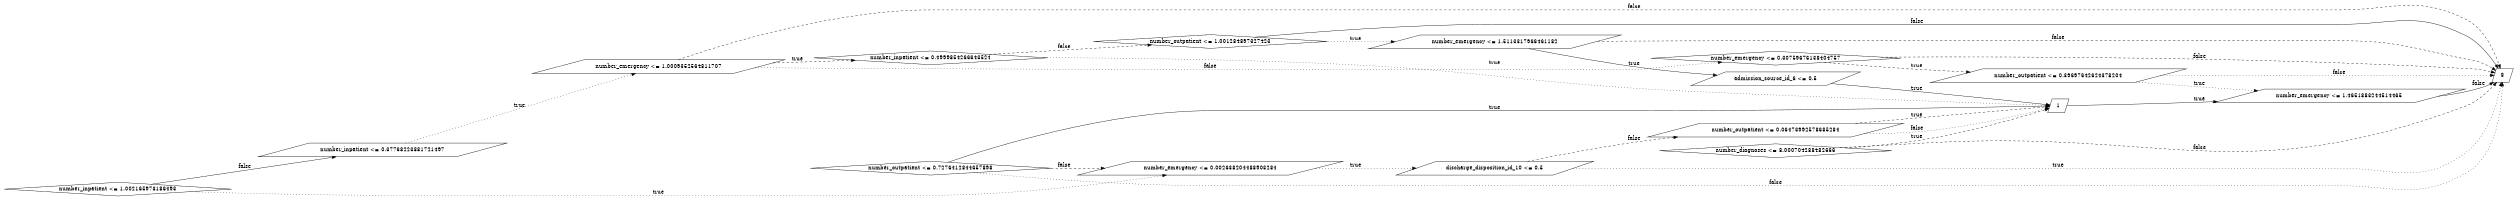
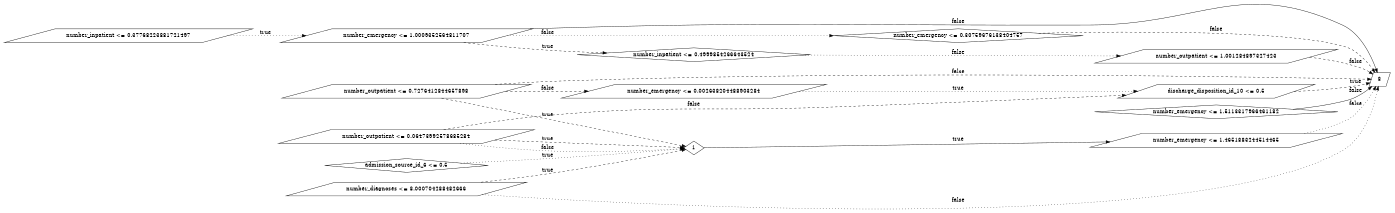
edge "number_emergency <= 1.0009352564811707" -> "8": style dashed -> solid
edge "number_outpatient <= 1.001284897327423" -> "8": style solid -> dashed
node "number_outpatient <= 1.001284897327423": shape diamond -> parallelogram
edge "number_emergency <= 1.5113317966461182" -> "8": style dashed -> solid
edge "number_outpatient <= 1.001284897327423" -> "number_emergency <= 1.5113317966461182": removed, label "true"
node "number_emergency <= 1.5113317966461182": shape parallelogram -> diamond
edge "number_inpatient <= 0.4999854266643524" -> "number_outpatient <= 1.001284897327423": style dashed -> dotted
edge "number_emergency <= 1.5113317966461182" -> "admission_source_id_6 <= 0.5": removed, label "true"
node "number_outpatient <= 0.39697642624378204": removed
node "admission_source_id_6 <= 0.5": shape parallelogram -> diamond
edge "number_inpatient <= 0.4999854266643524" -> "1": removed, label "true"
edge "number_emergency <= 1.4651883244514465" -> "8": style solid -> dotted
edge "admission_source_id_6 <= 0.5" -> "1": style solid -> dotted
node "1": shape parallelogram -> diamond
edge "number_outpatient <= 0.7276412844657898" -> "1": style solid -> dashed
edge "discharge_disposition_id_10 <= 0.5" -> "number_outpatient <= 0.06473992578685284": reversed
edge "number_diagnoses <= 8.000704288482666" -> "8": style dashed -> dotted
node "number_diagnoses <= 8.000704288482666": shape diamond -> parallelogram
node "number_outpatient <= 0.7276412844657898": shape diamond -> parallelogram
edge "discharge_disposition_id_10 <= 0.5" -> "8": style dotted -> dashed
edge "number_outpatient <= 0.7276412844657898" -> "8": style dotted -> dashed
node "number_inpatient <= 1.002165973186493": removed
